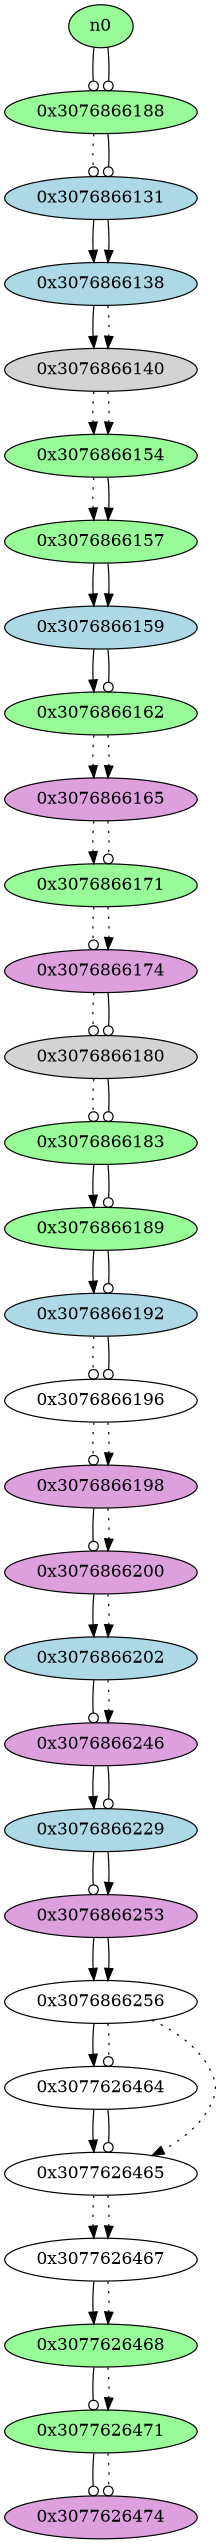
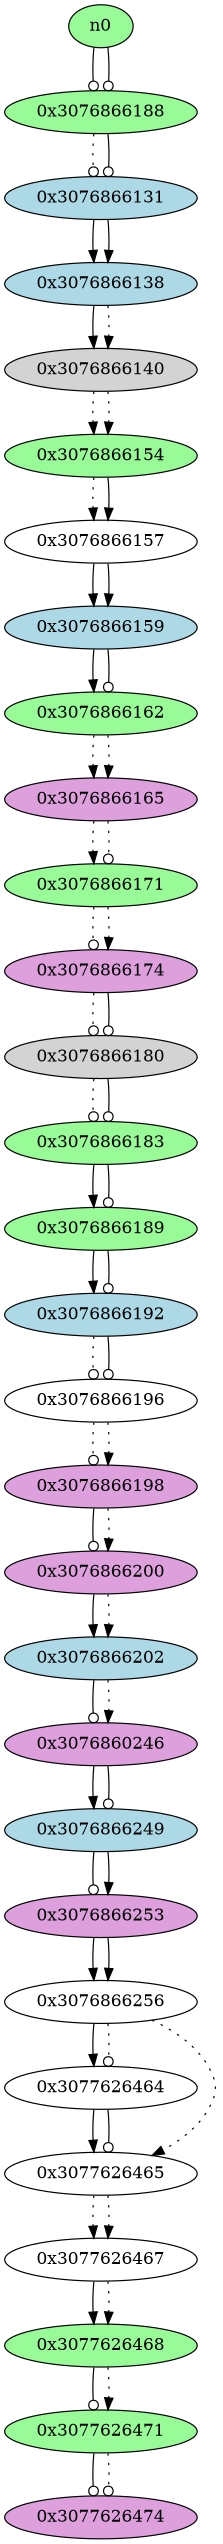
node "0x3076866157": fillcolor palegreen -> white
node "0x3076866246": label "0x3076866246" -> "0x3076860246"
node "0x3076866229": label "0x3076866229" -> "0x3076866249"
